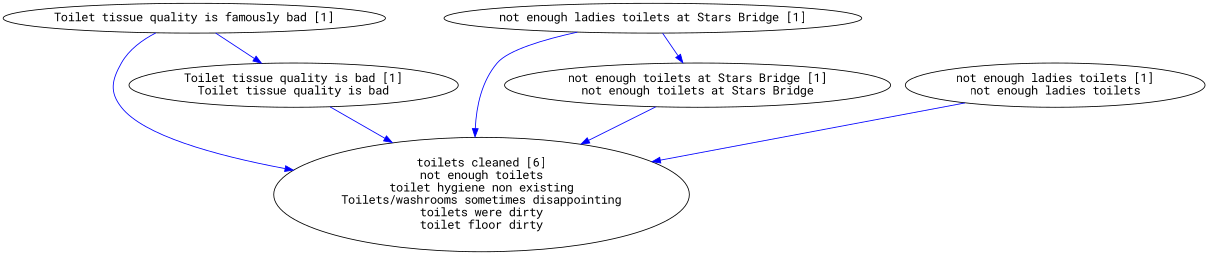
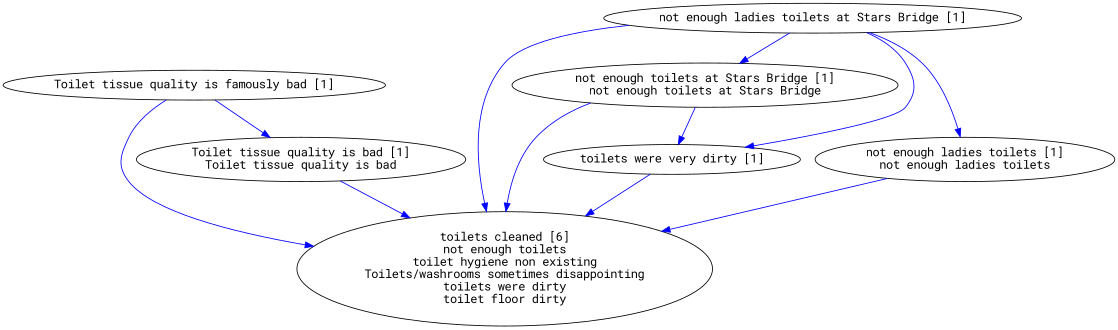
edge "not enough ladies toilets at Stars Bridge [1]" -> "not enough ladies toilets [1] not enough ladies toilets": added
node "toilets were very dirty [1]": added
